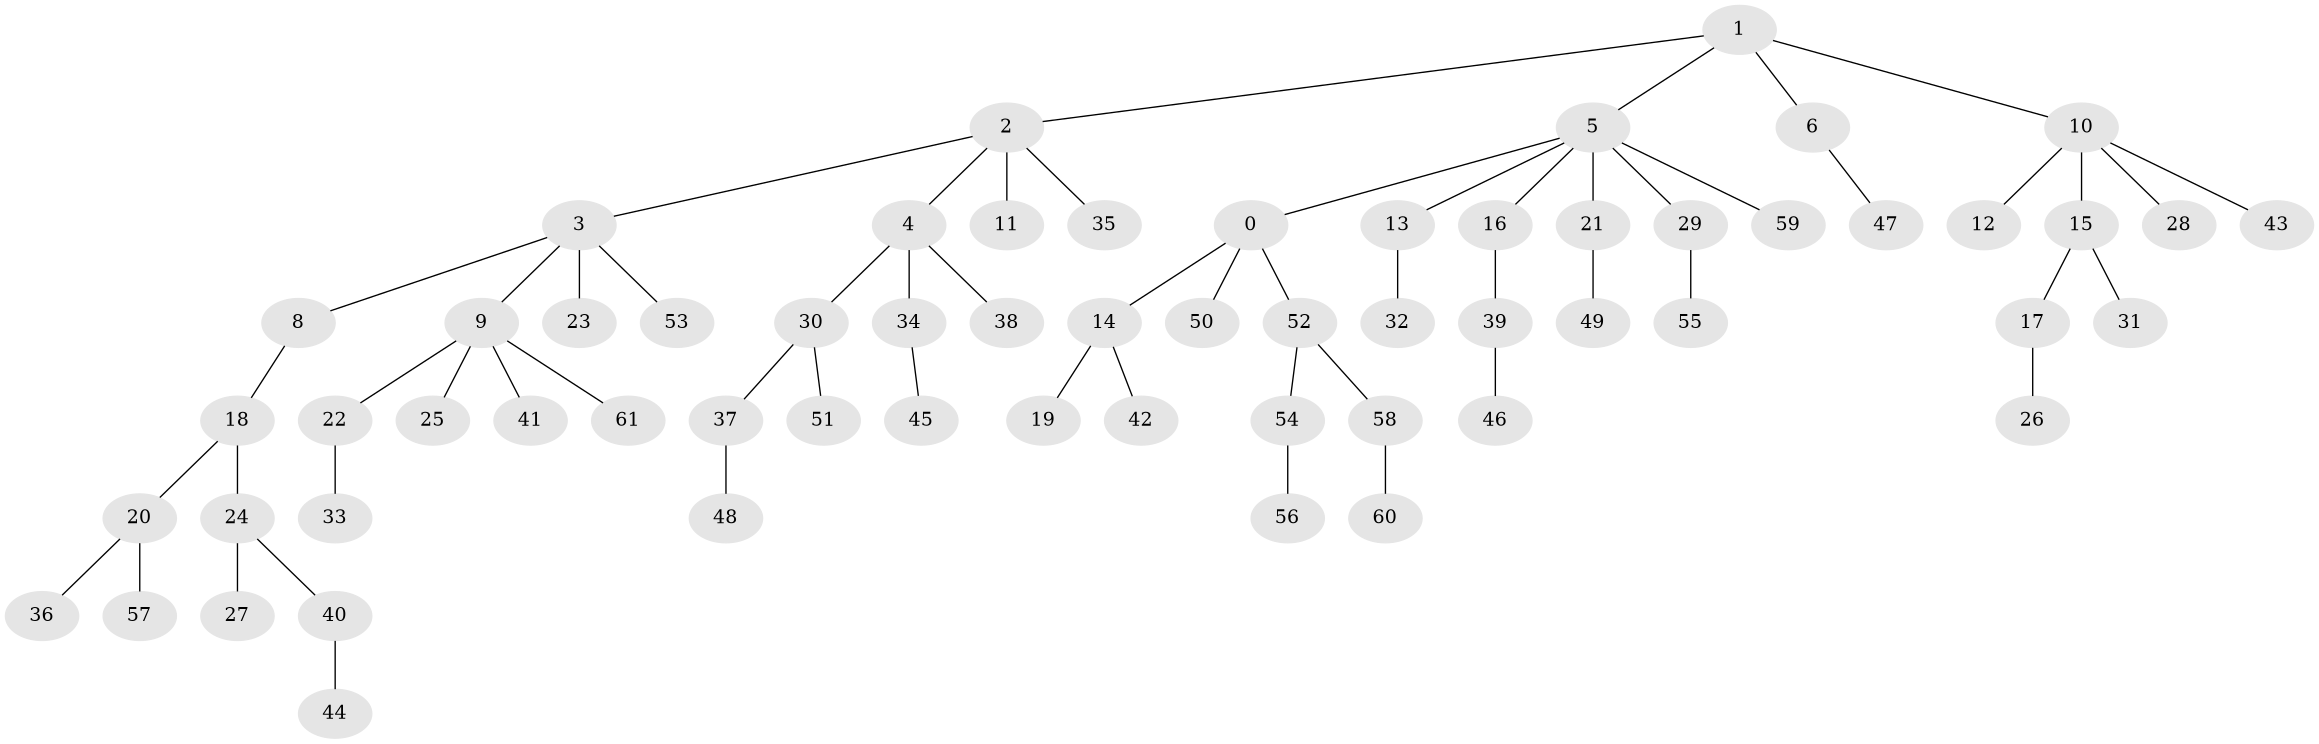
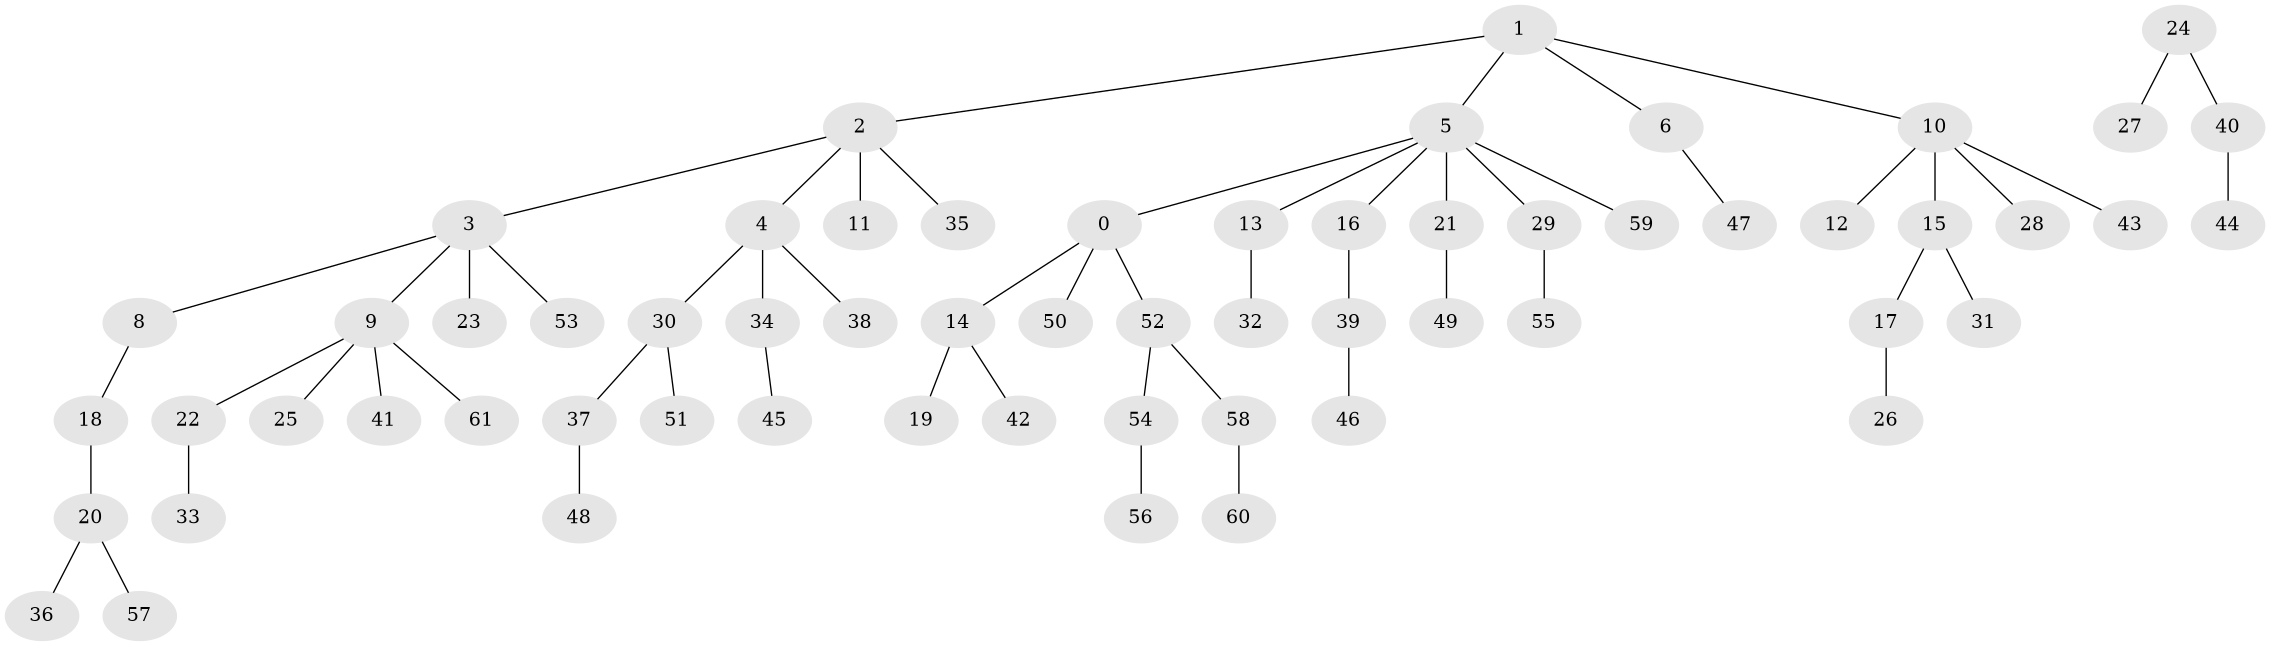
edge "18" -- "24": removed
